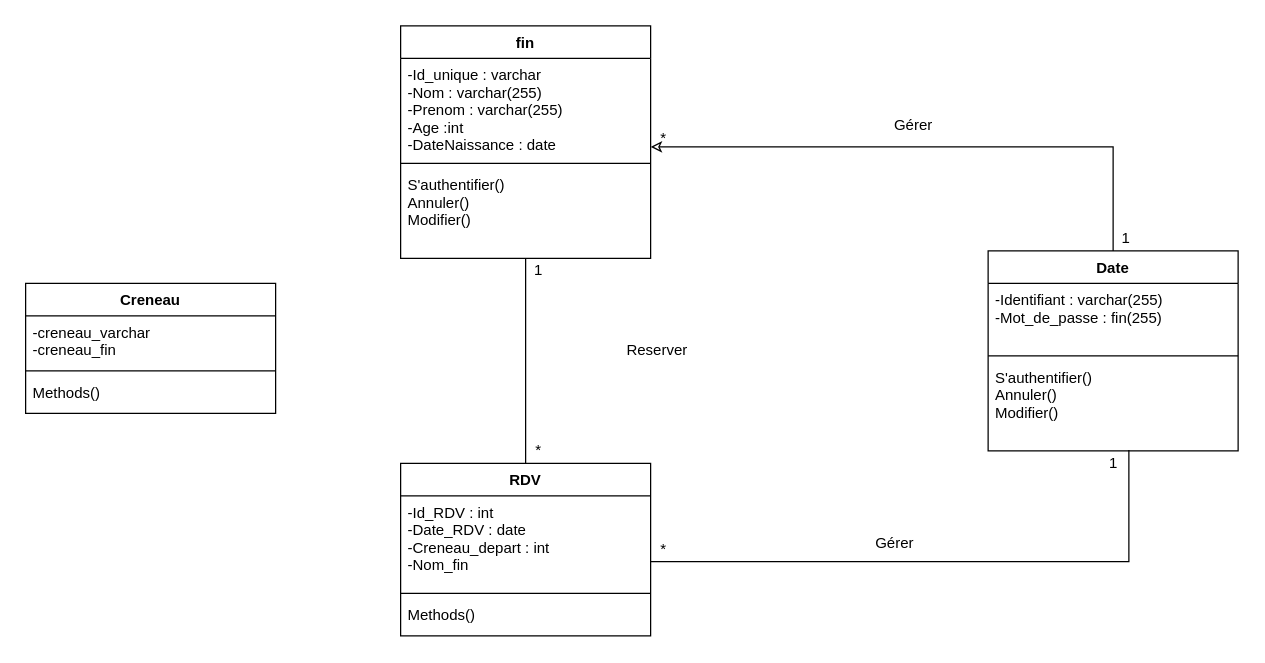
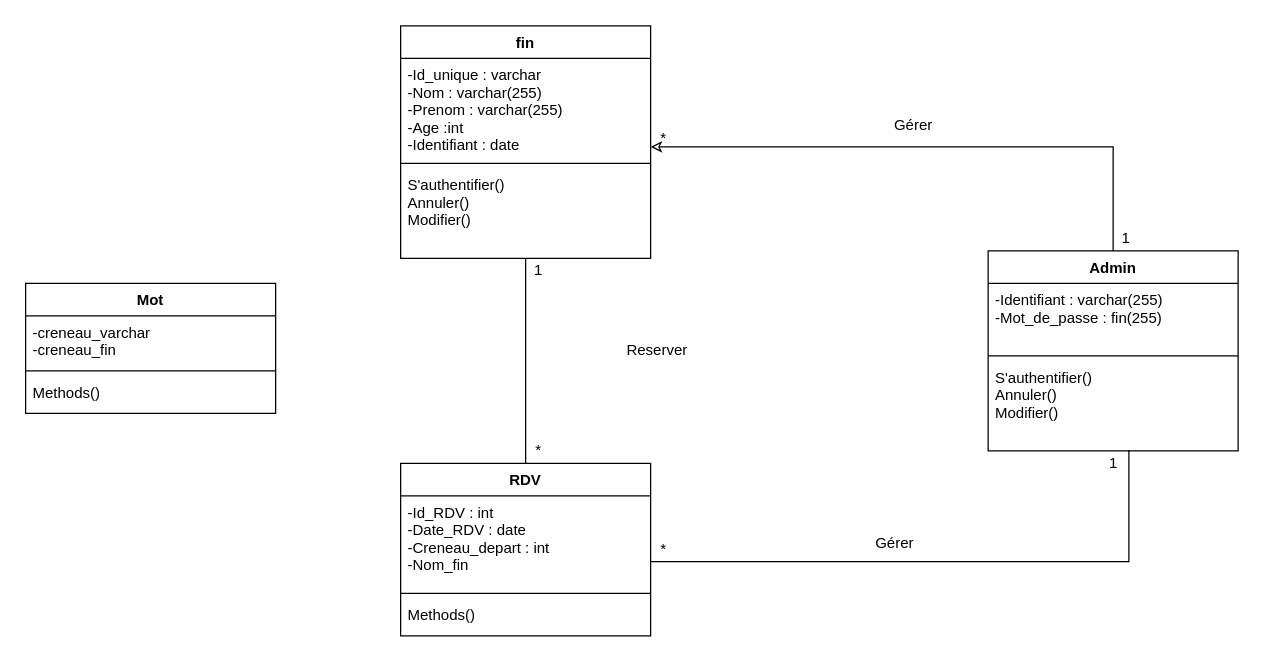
node "-Id_unique : varchar -Nom : varchar(255) -Prenom : varchar(255) -Age :int -DateNaissance : date": label "-Id_unique : varchar -Nom : varchar(255) -Prenom : varchar(255) -Age :int -DateNaissance : date" -> "-Id_unique : varchar -Nom : varchar(255) -Prenom : varchar(255) -Age :int -Identifiant : date"
node "Date": label "Date" -> "Admin"
node "Creneau": label "Creneau" -> "Mot"
